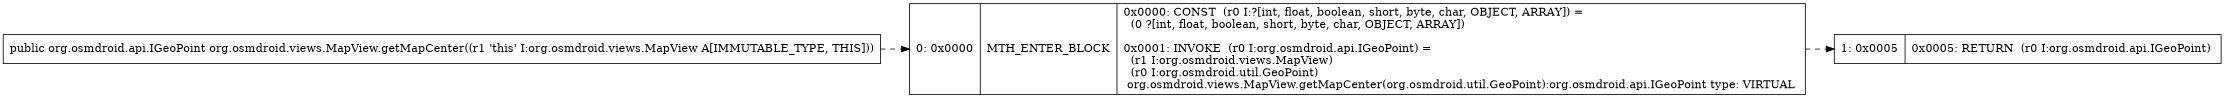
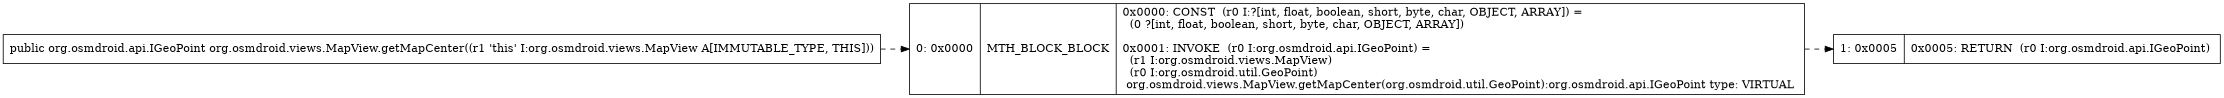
node "0: 0x0000": text "MTH_ENTER_BLOCK" -> "MTH_BLOCK_BLOCK"
